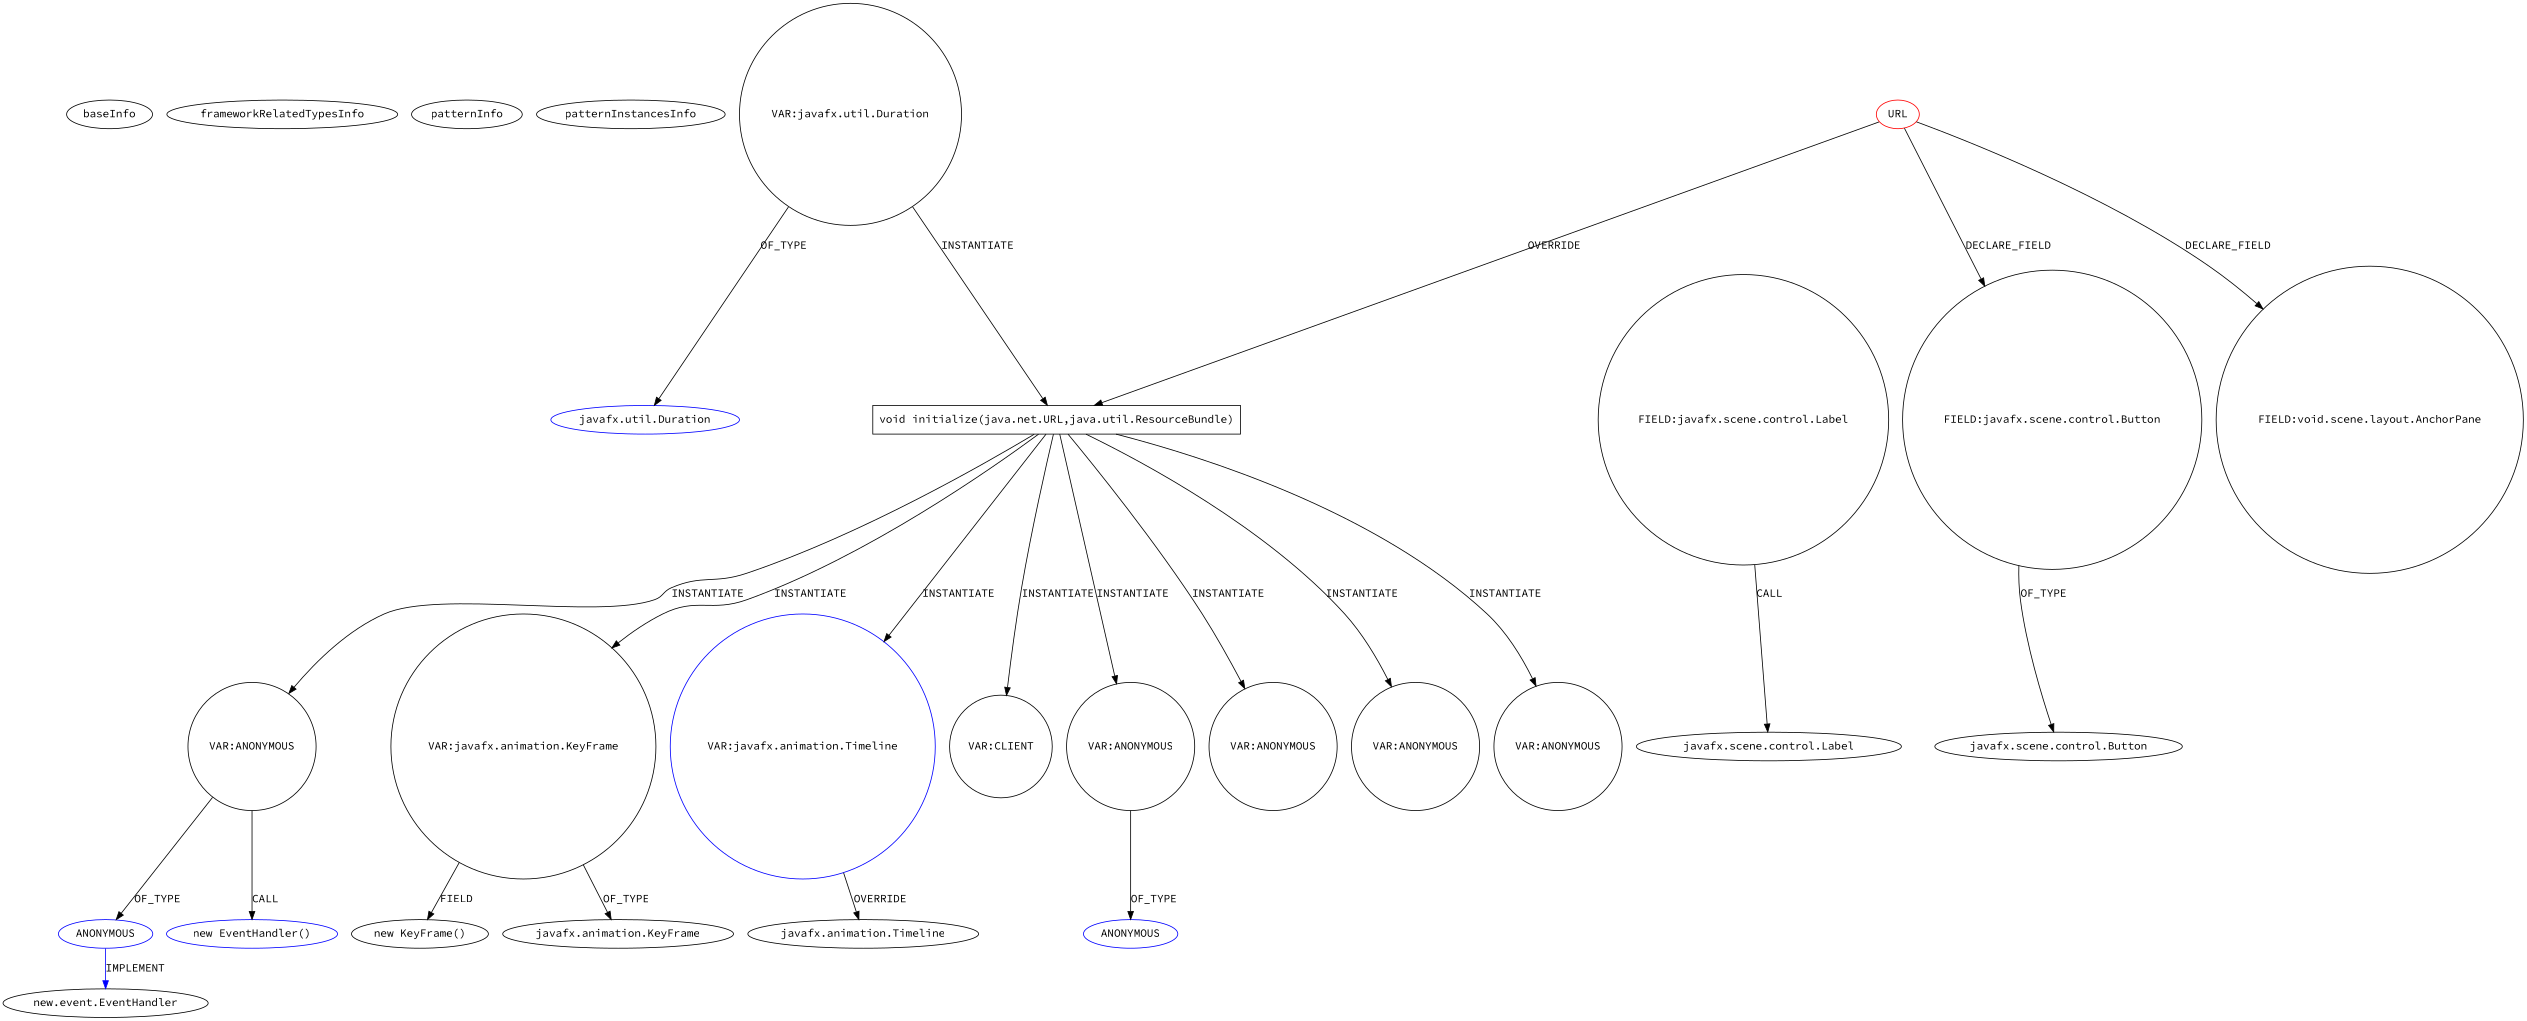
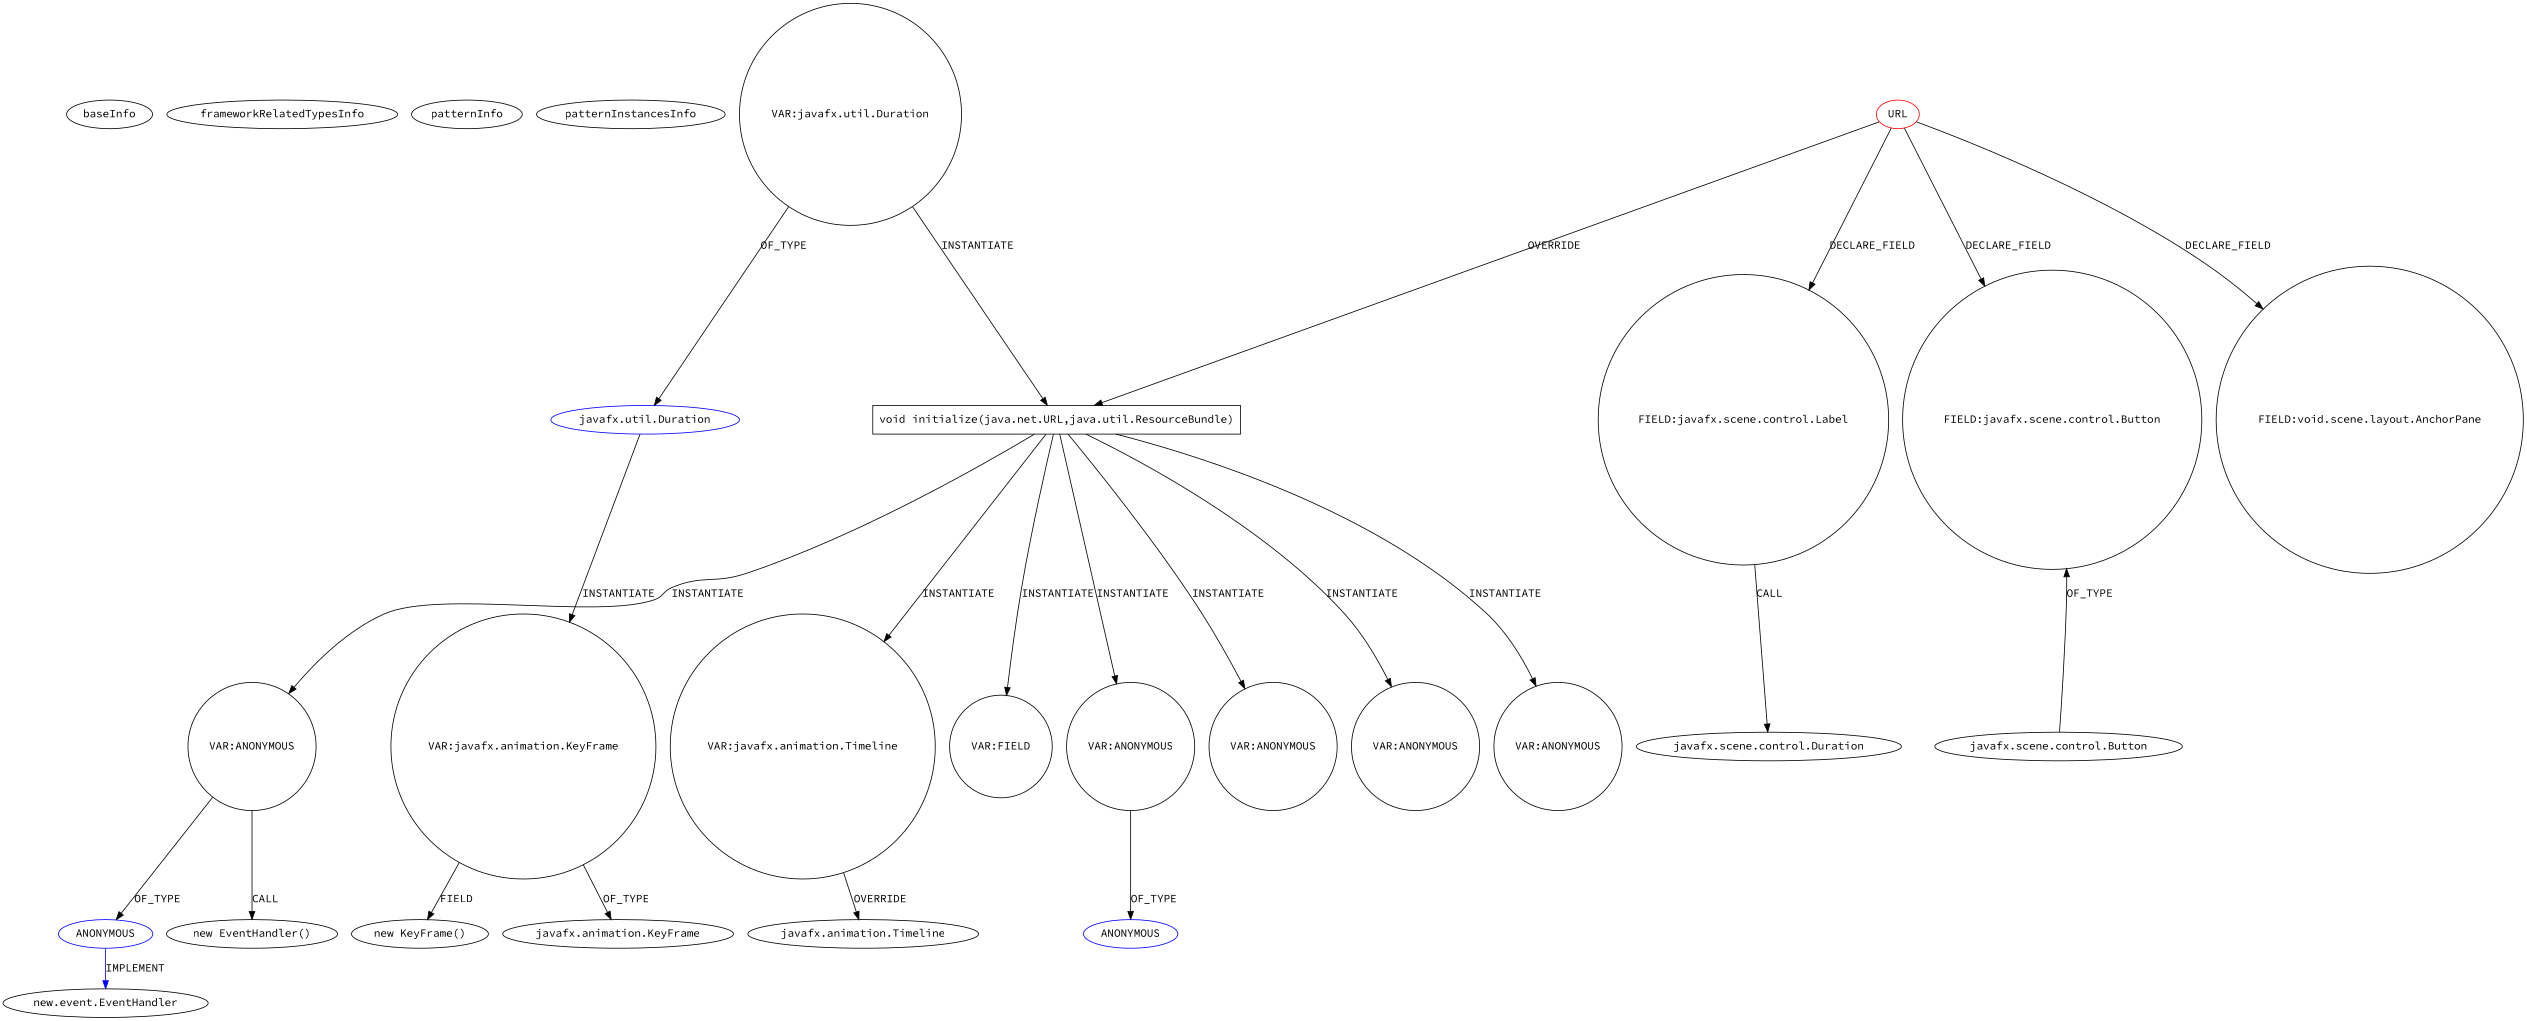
edge "URL" -> "FIELD:javafx.scene.control.Label": added, label "DECLARE_FIELD"
edge "void initialize(java.net.URL,java.util.ResourceBundle)" -> "VAR:javafx.animation.KeyFrame": now "javafx.util.Duration" -> "VAR:javafx.animation.KeyFrame"
edge "FIELD:javafx.scene.control.Button" -> "javafx.scene.control.Button": reversed
node "VAR:javafx.animation.Timeline": color blue -> black
node "VAR:CLIENT": label "VAR:CLIENT" -> "VAR:FIELD"
node "javafx.scene.control.Label": label "javafx.scene.control.Label" -> "javafx.scene.control.Duration"
node "new EventHandler()": color blue -> black
